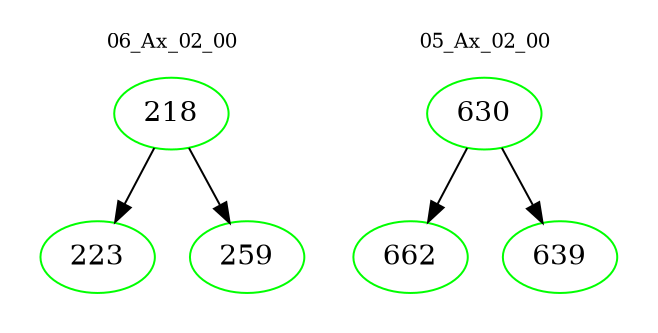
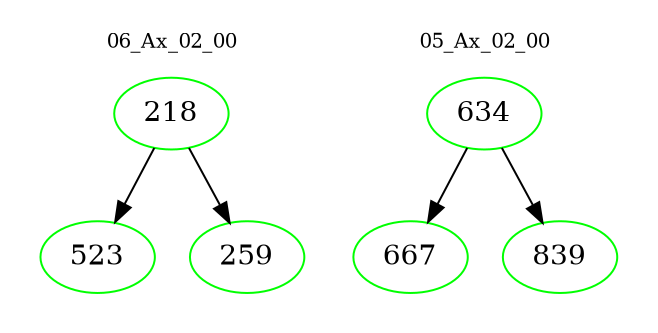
node "630": label "630" -> "634"
node "223": label "223" -> "523"
node "662": label "662" -> "667"
node "639": label "639" -> "839"
